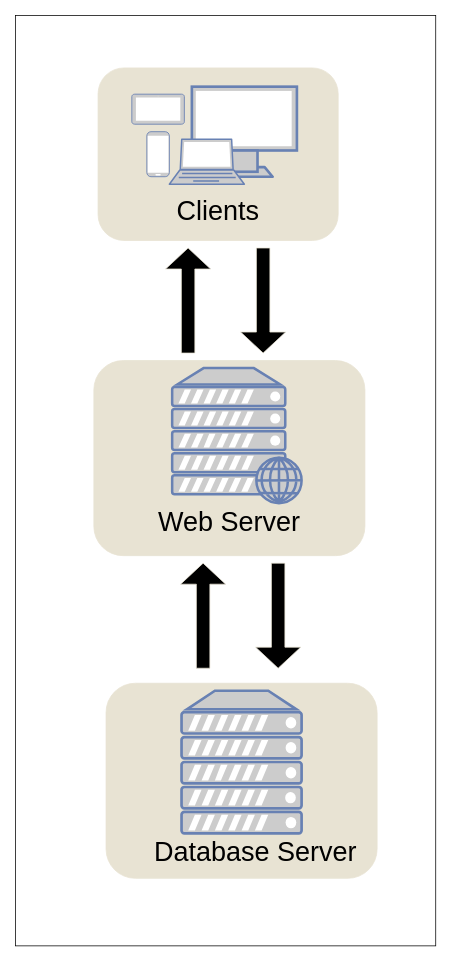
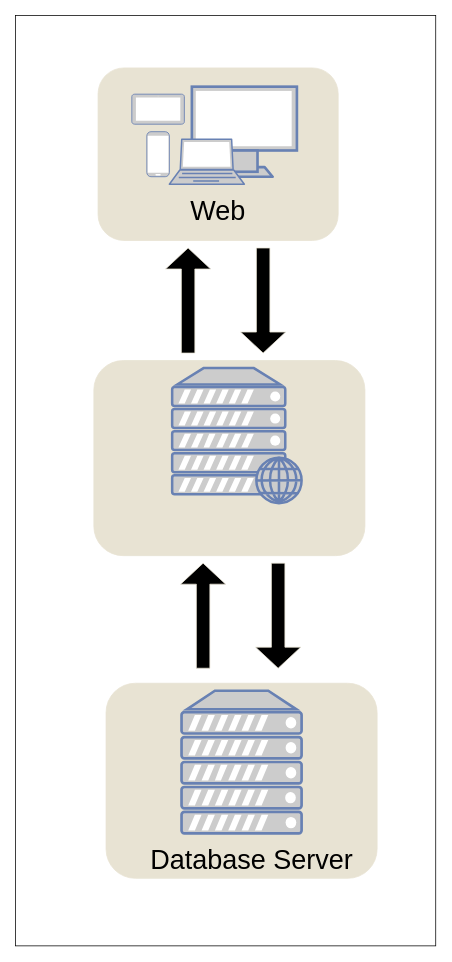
node "Clients": label "Clients" -> "Web"
node "Web Server": removed
node "Database Server": moved (255, 852) -> (252, 859)
